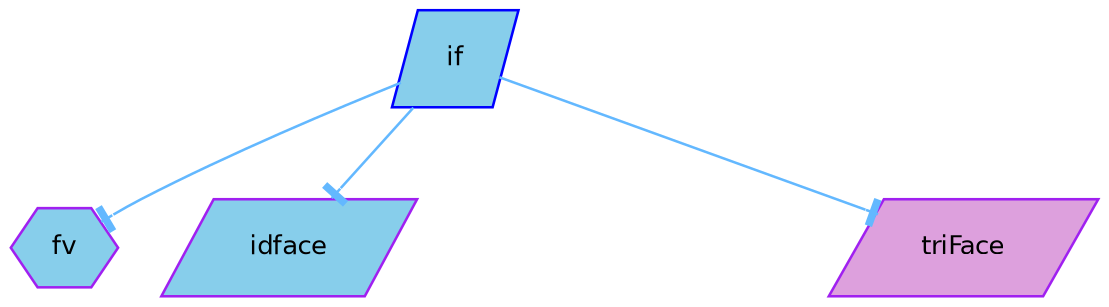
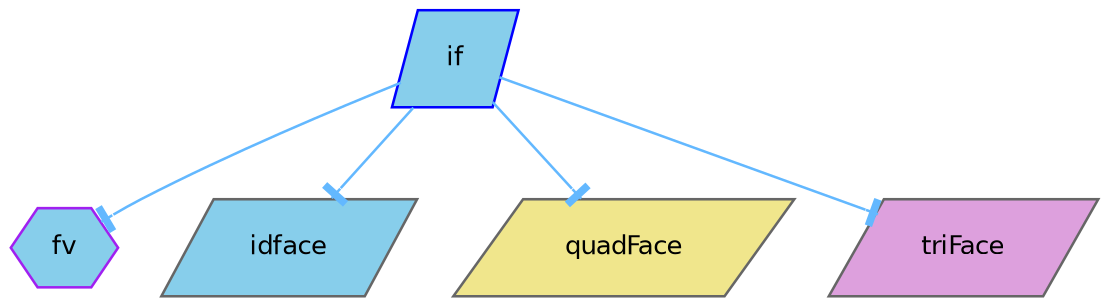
node "idface": color purple -> gray40
node "quadFace": added
node "triFace": color purple -> gray40
